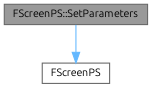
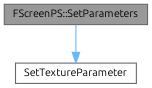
node "FScreenPS": label "FScreenPS" -> "SetTextureParameter"
